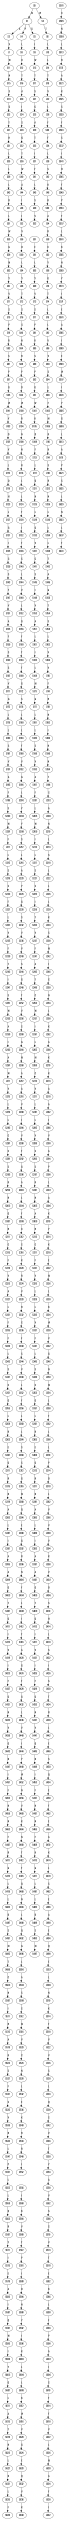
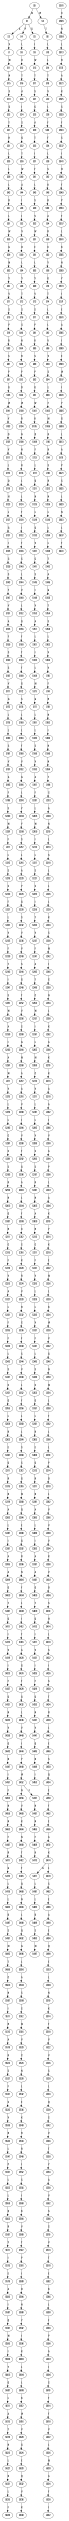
edge "S53" -> "S57": added, label "W"
edge "S453" -> "S457": now "S452" -> "S457"
edge "S473" -> "S477": now "S474" -> "S477"
edge "S552" -> "S556": added, label "S"
